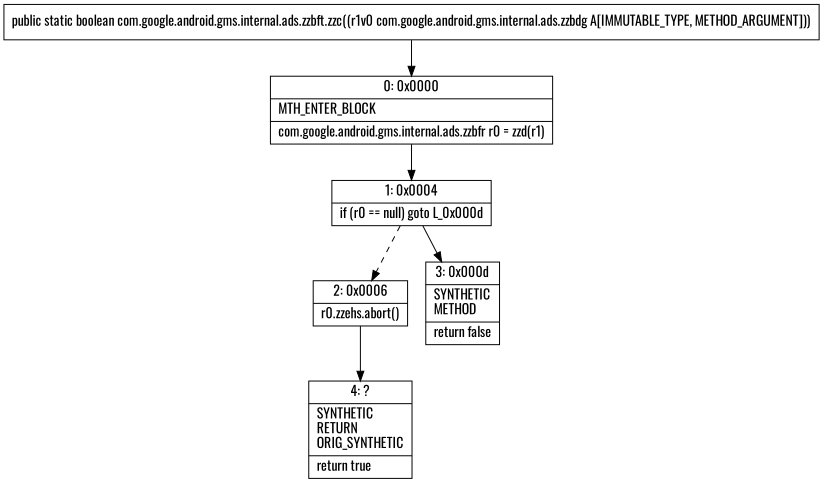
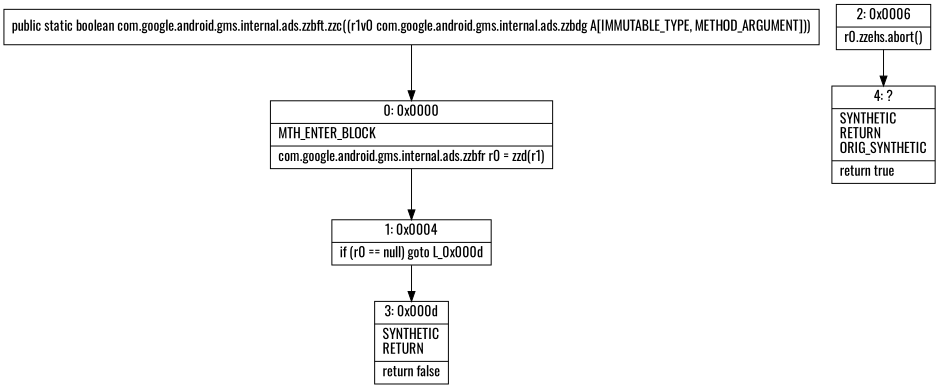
edge "1: 0x0004" -> "2: 0x0006": removed
node "3: 0x000d": text "METHOD" -> "RETURN"
